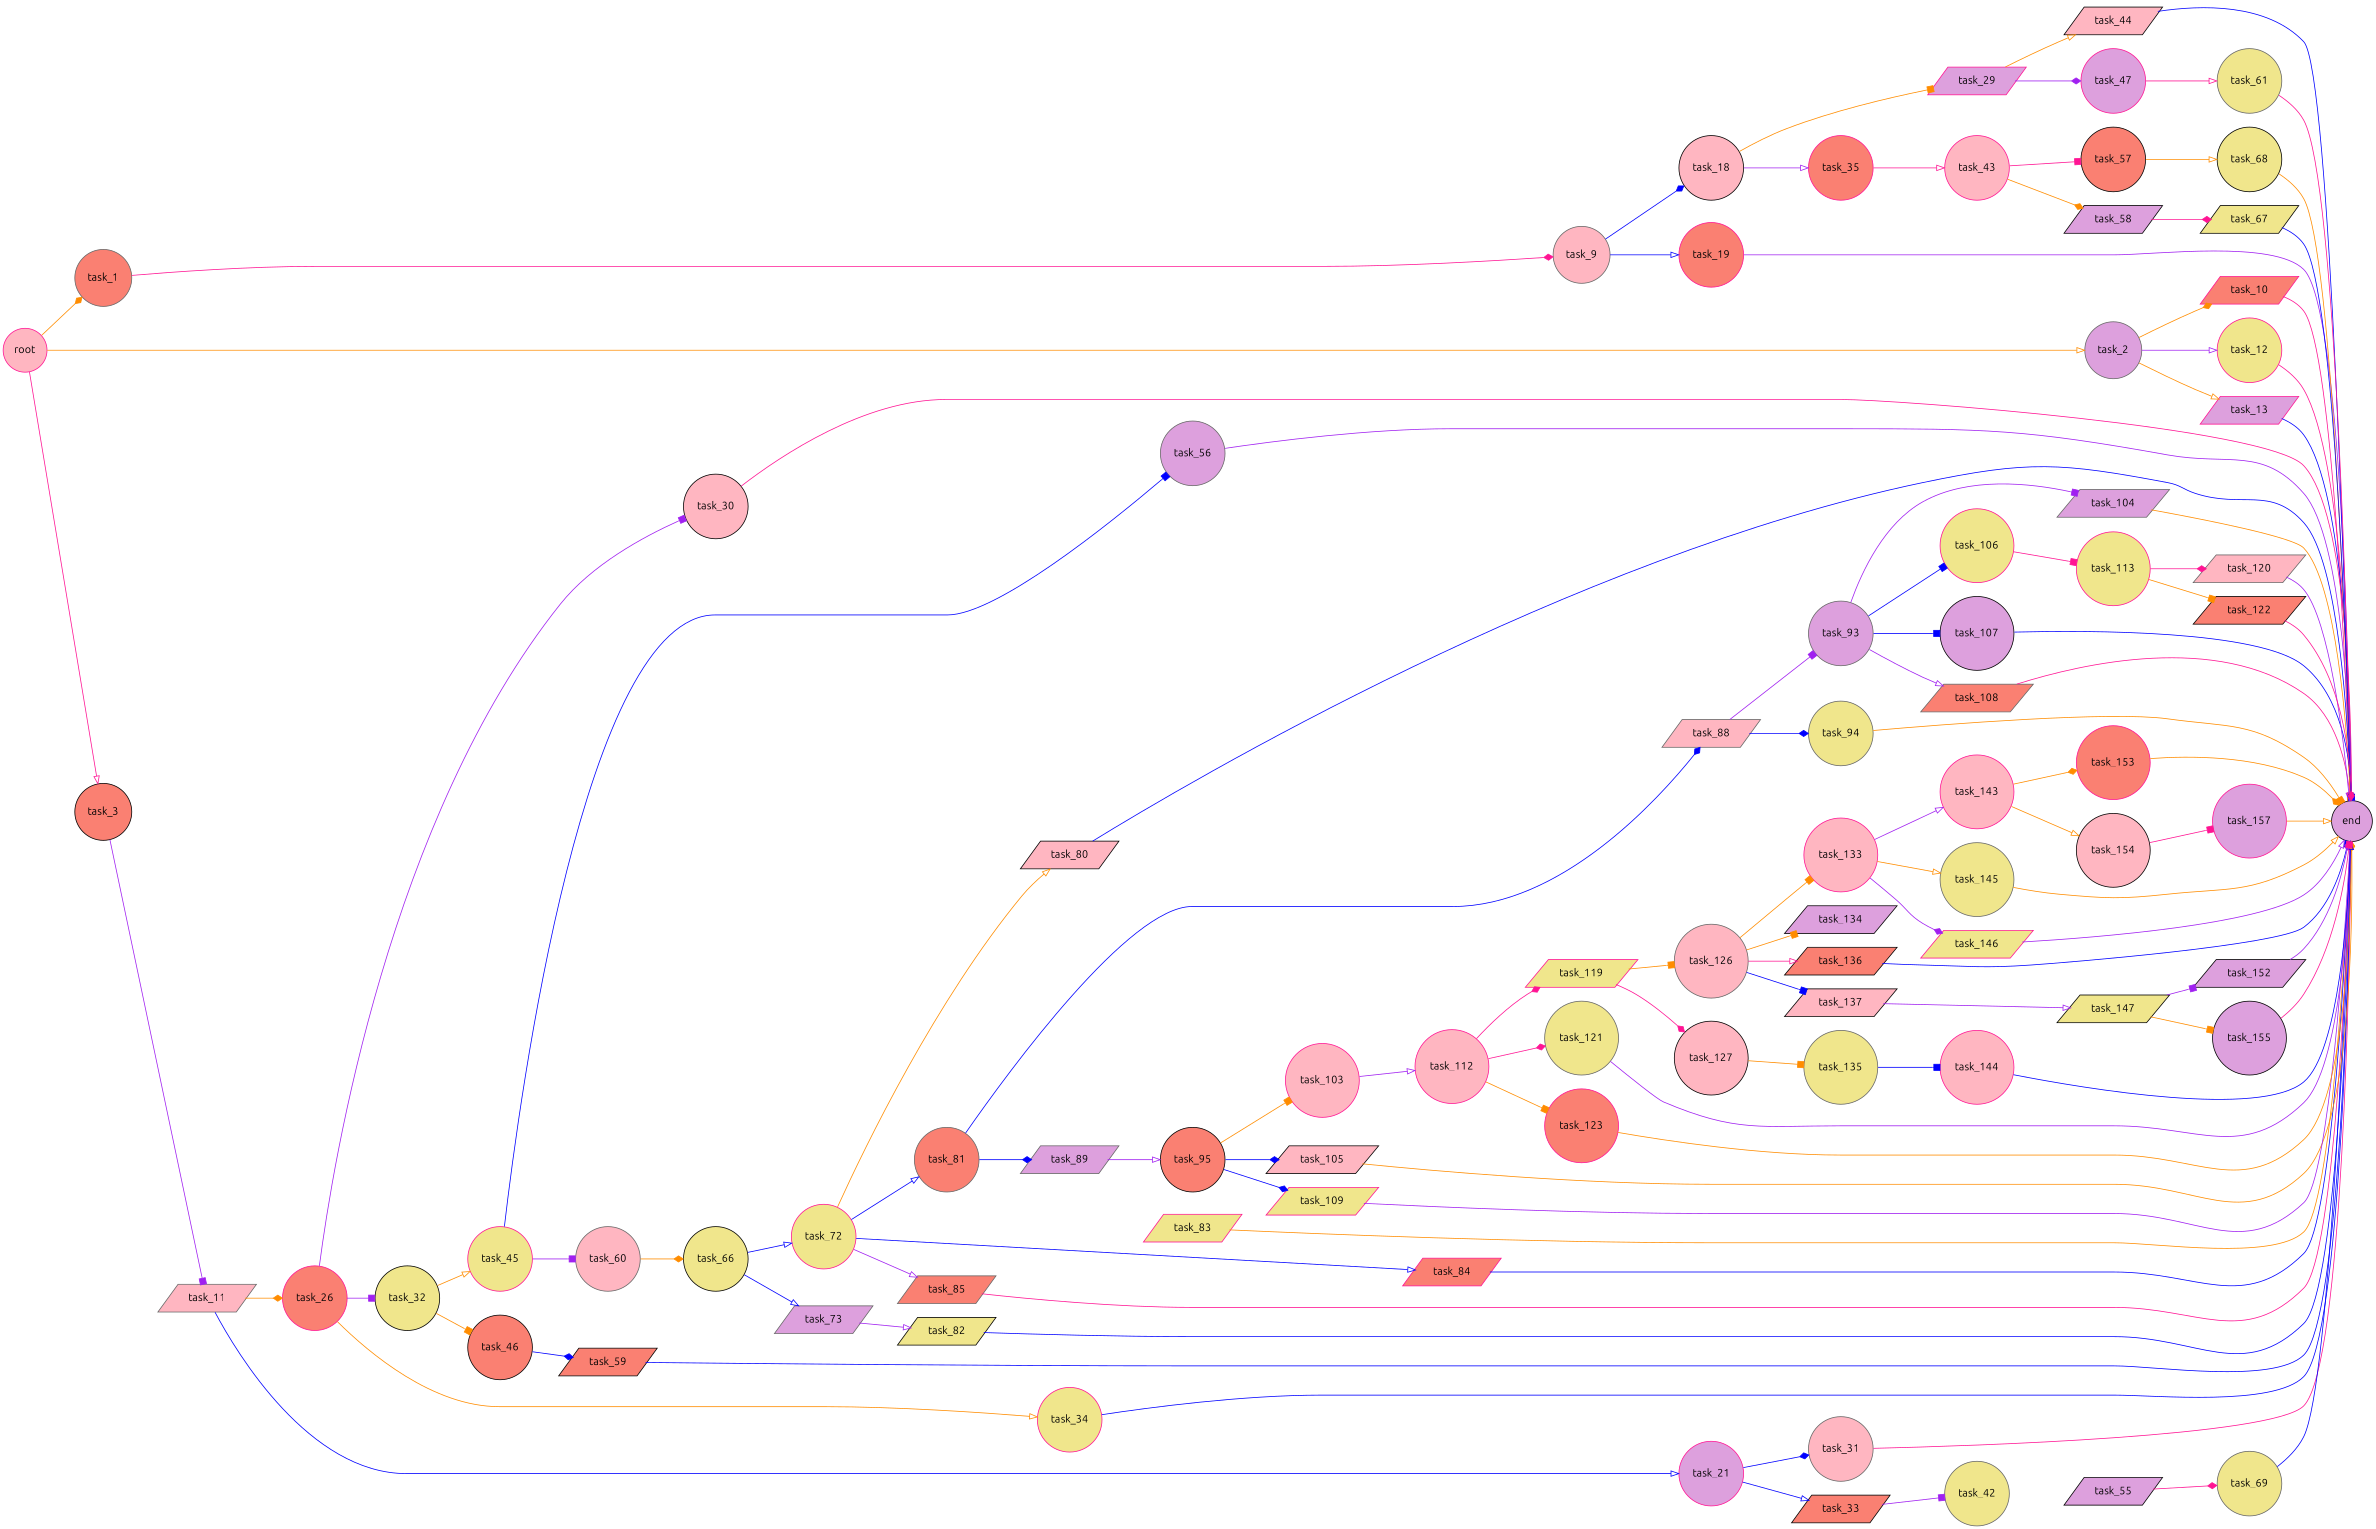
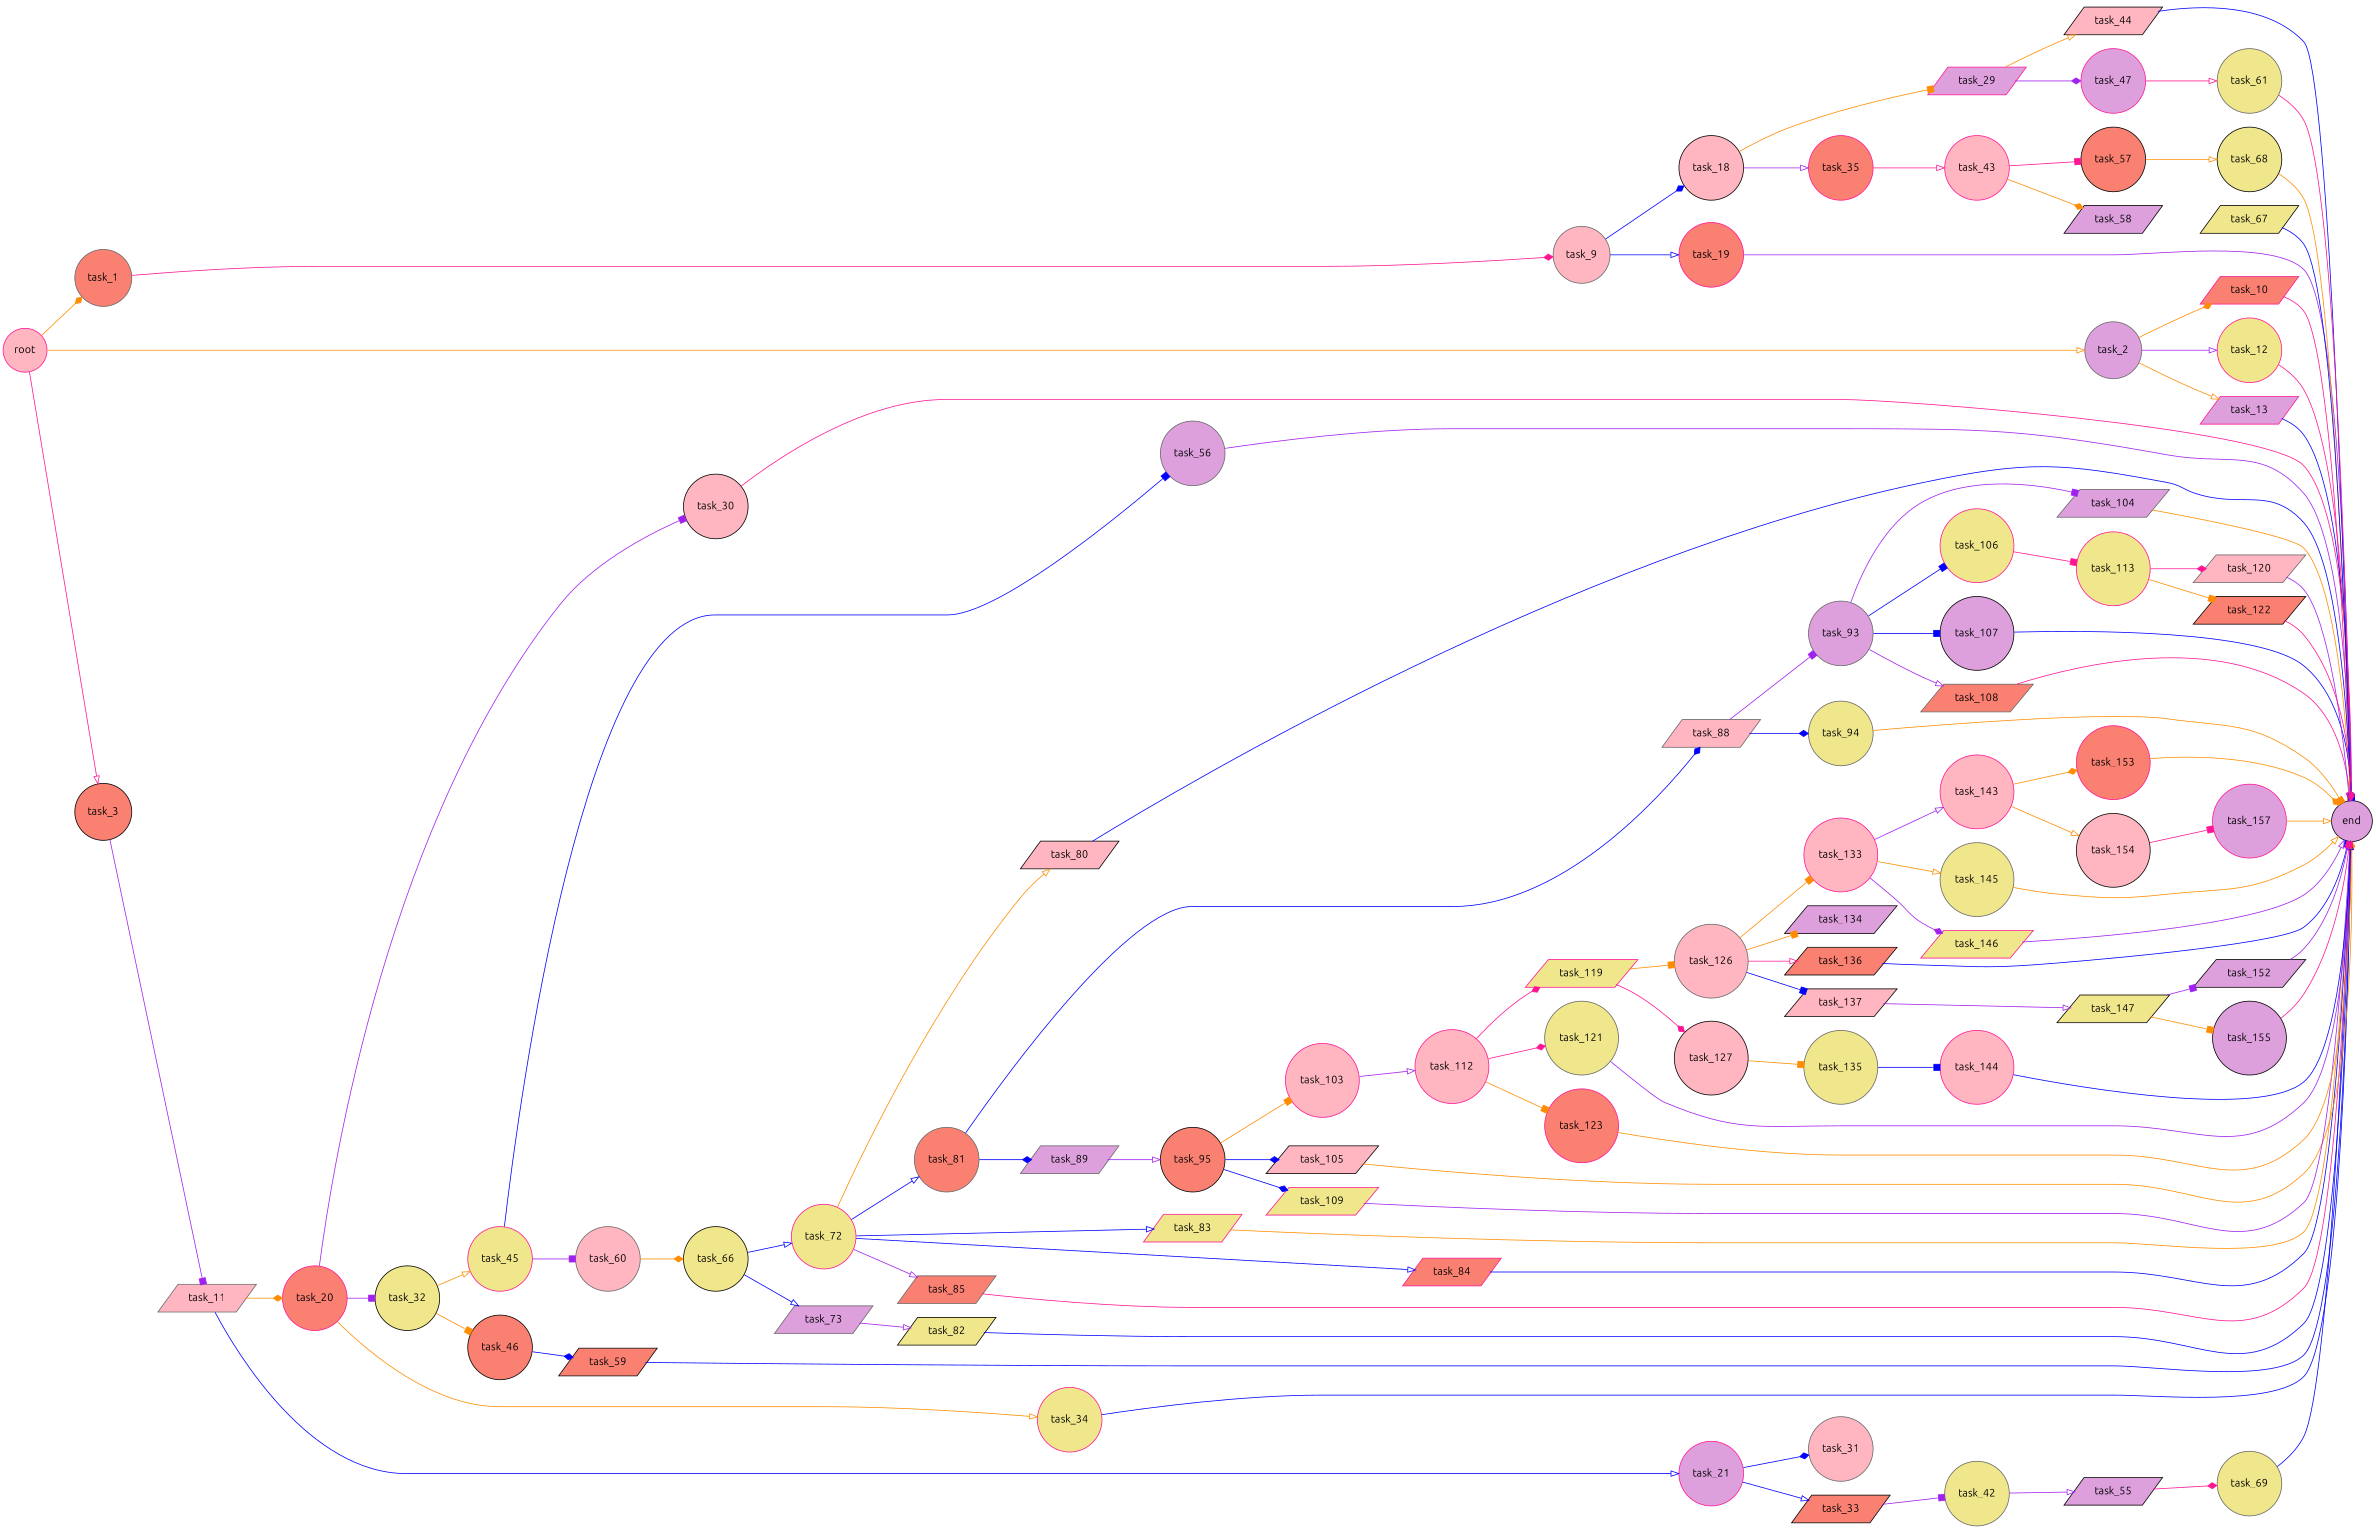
edge "task_58" -> "task_67": removed
edge "task_72" -> "task_83": added
node "task_26": label "task_26" -> "task_20"
edge "task_31" -> "end": removed
edge "task_42" -> "task_55": added
